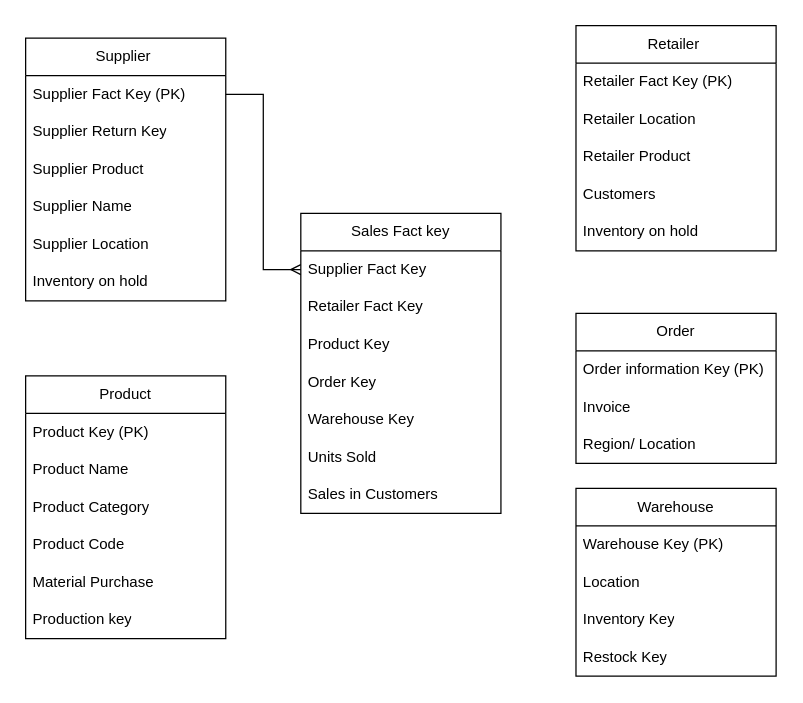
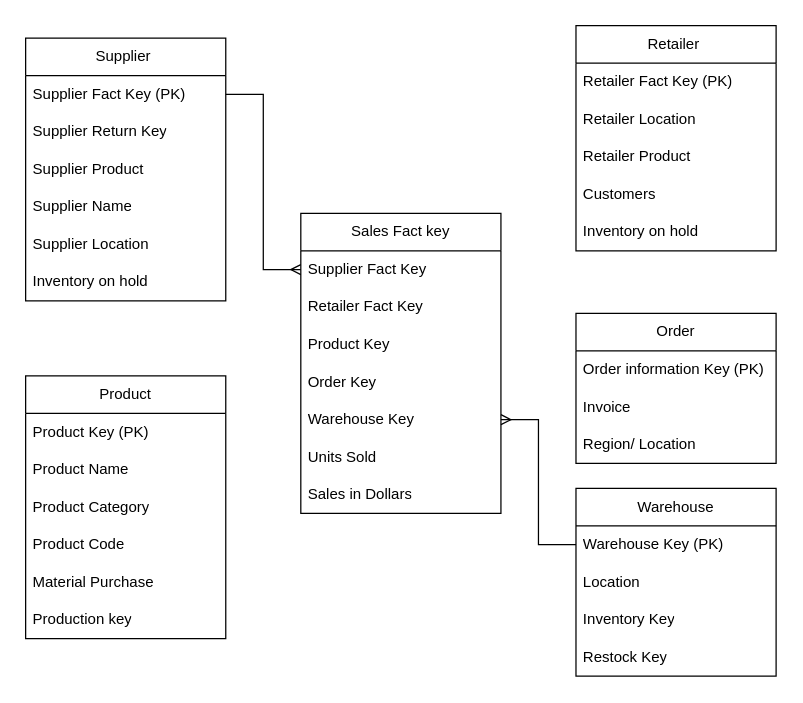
edge "Warehouse Key (PK)" -> "Warehouse Key": added
node "Sales in Customers": label "Sales in Customers" -> "Sales in Dollars"
